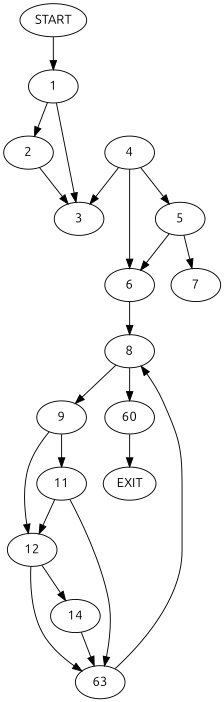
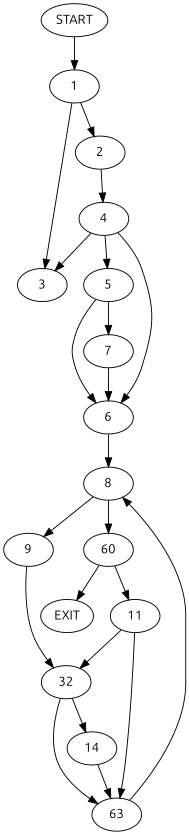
edge "2" -> "3": now "2" -> "4"
edge "7" -> "6": added
edge "9" -> "11": now "60" -> "11"
node "12": label "12" -> "32"
